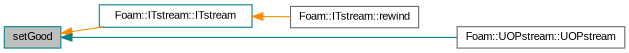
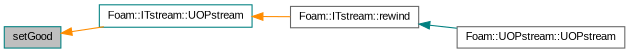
node "Foam::ITstream::ITstream": label "Foam::ITstream::ITstream" -> "Foam::ITstream::UOPstream"
edge "Foam::UOPstream::UOPstream" -> "setGood": now "Foam::UOPstream::UOPstream" -> "Foam::ITstream::rewind"
